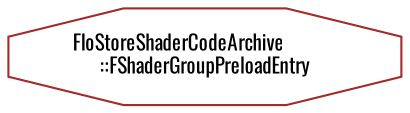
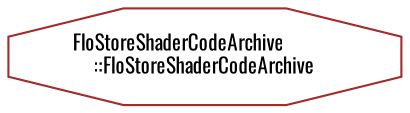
node "FIoStoreShaderCodeArchive ::FShaderGroupPreloadEntry": label "FIoStoreShaderCodeArchive ::FShaderGroupPreloadEntry" -> "FIoStoreShaderCodeArchive ::FIoStoreShaderCodeArchive"
